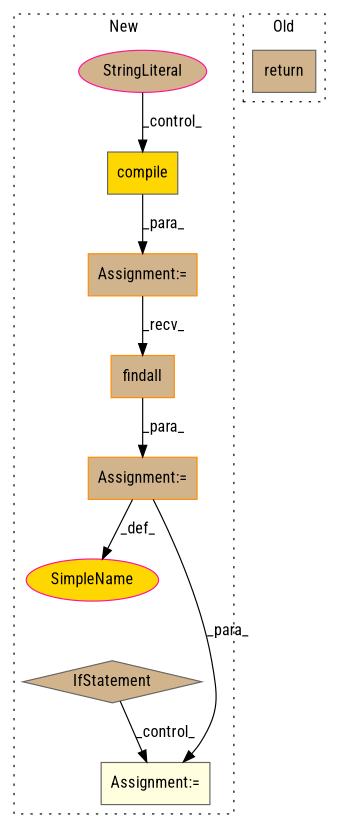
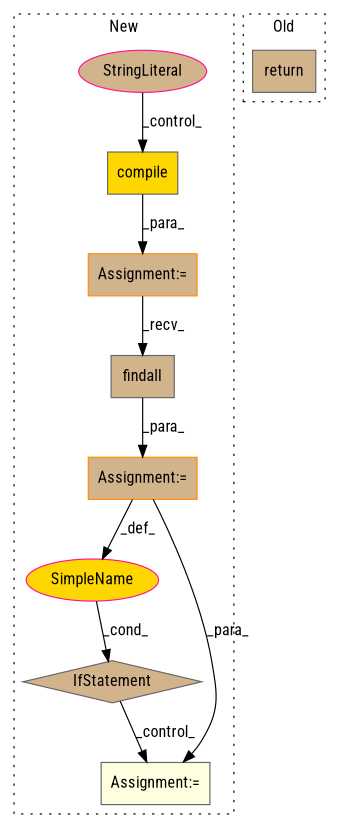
node "findall": color darkorange -> gray40
edge "SimpleName" -> "IfStatement": added, label "_cond_"
